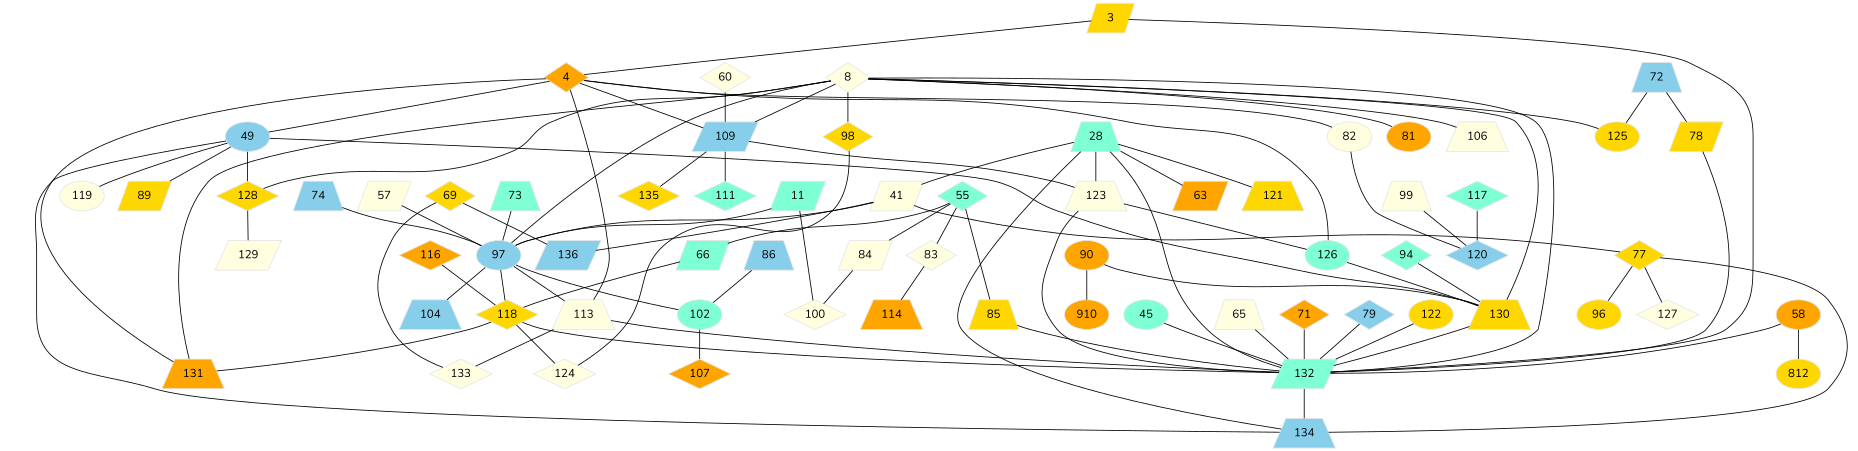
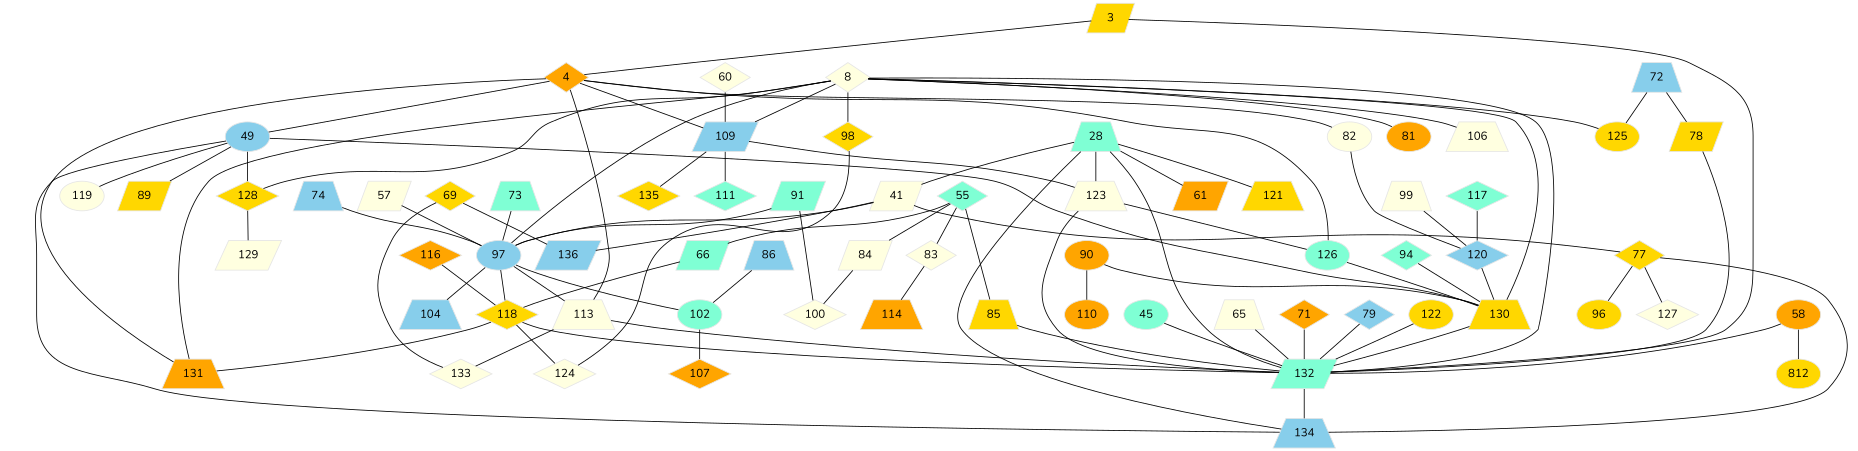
node "11": label "11" -> "91"
node "63": label "63" -> "61"
edge "120" -- "130": added
node "910": label "910" -> "110"
